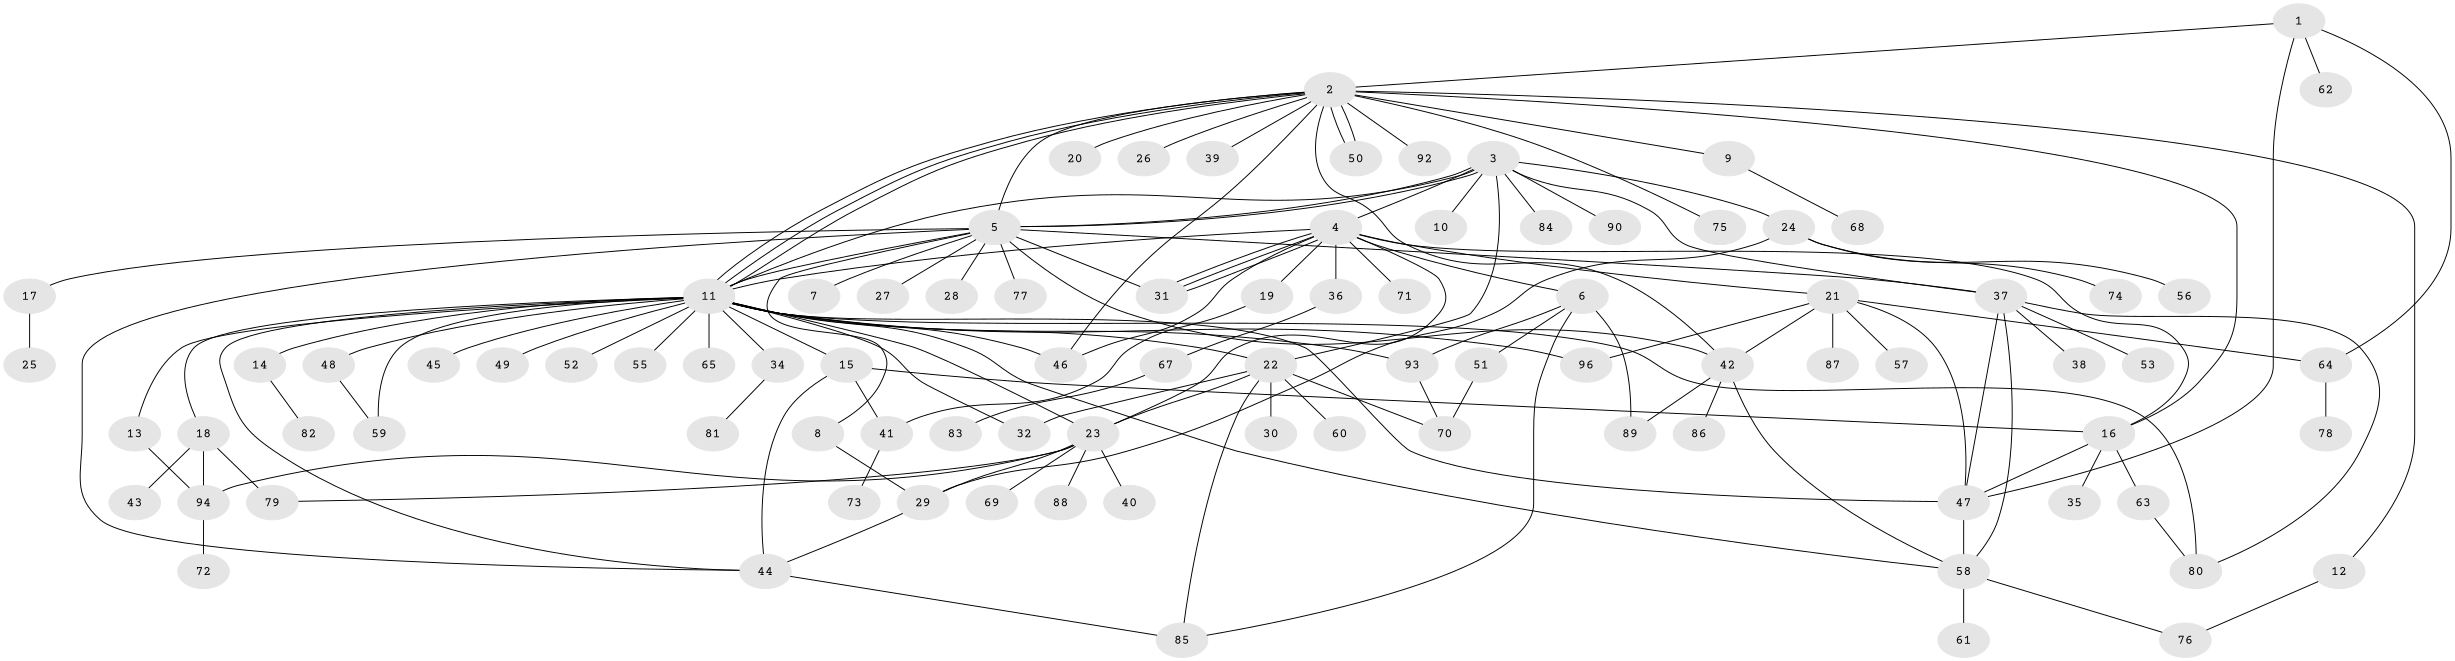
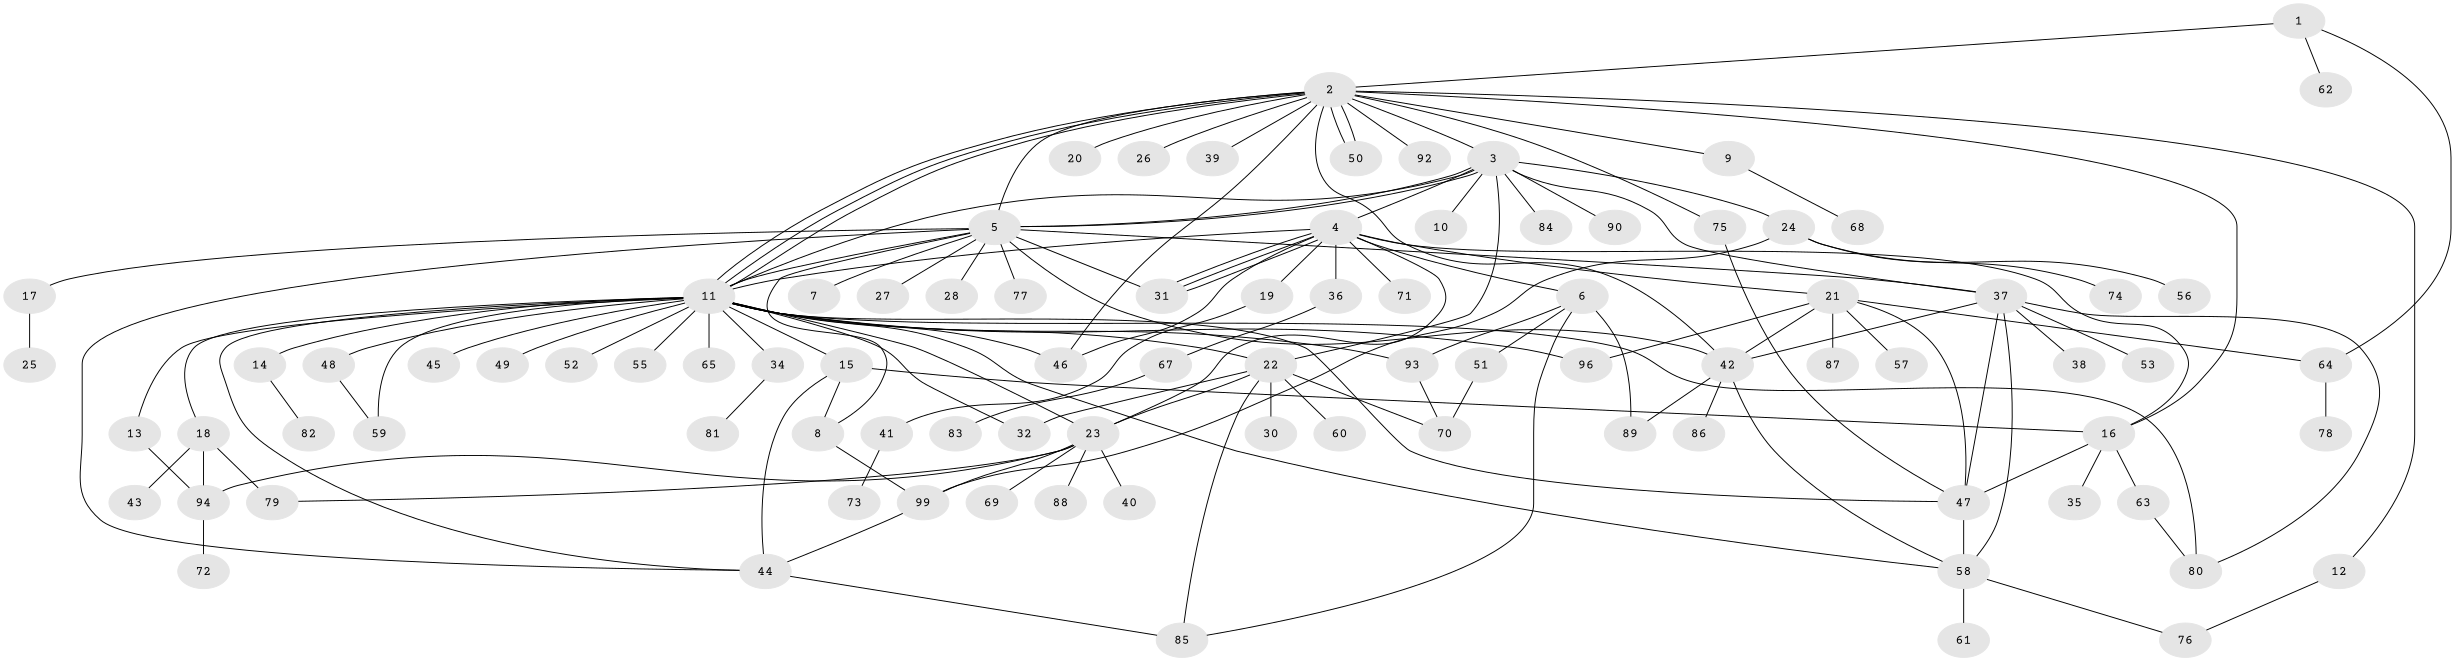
edge "2" -- "3": added
edge "37" -- "42": added
edge "1" -- "47": now "75" -- "47"
edge "15" -- "41": now "15" -- "8"
node "29": label "29" -> "99"
